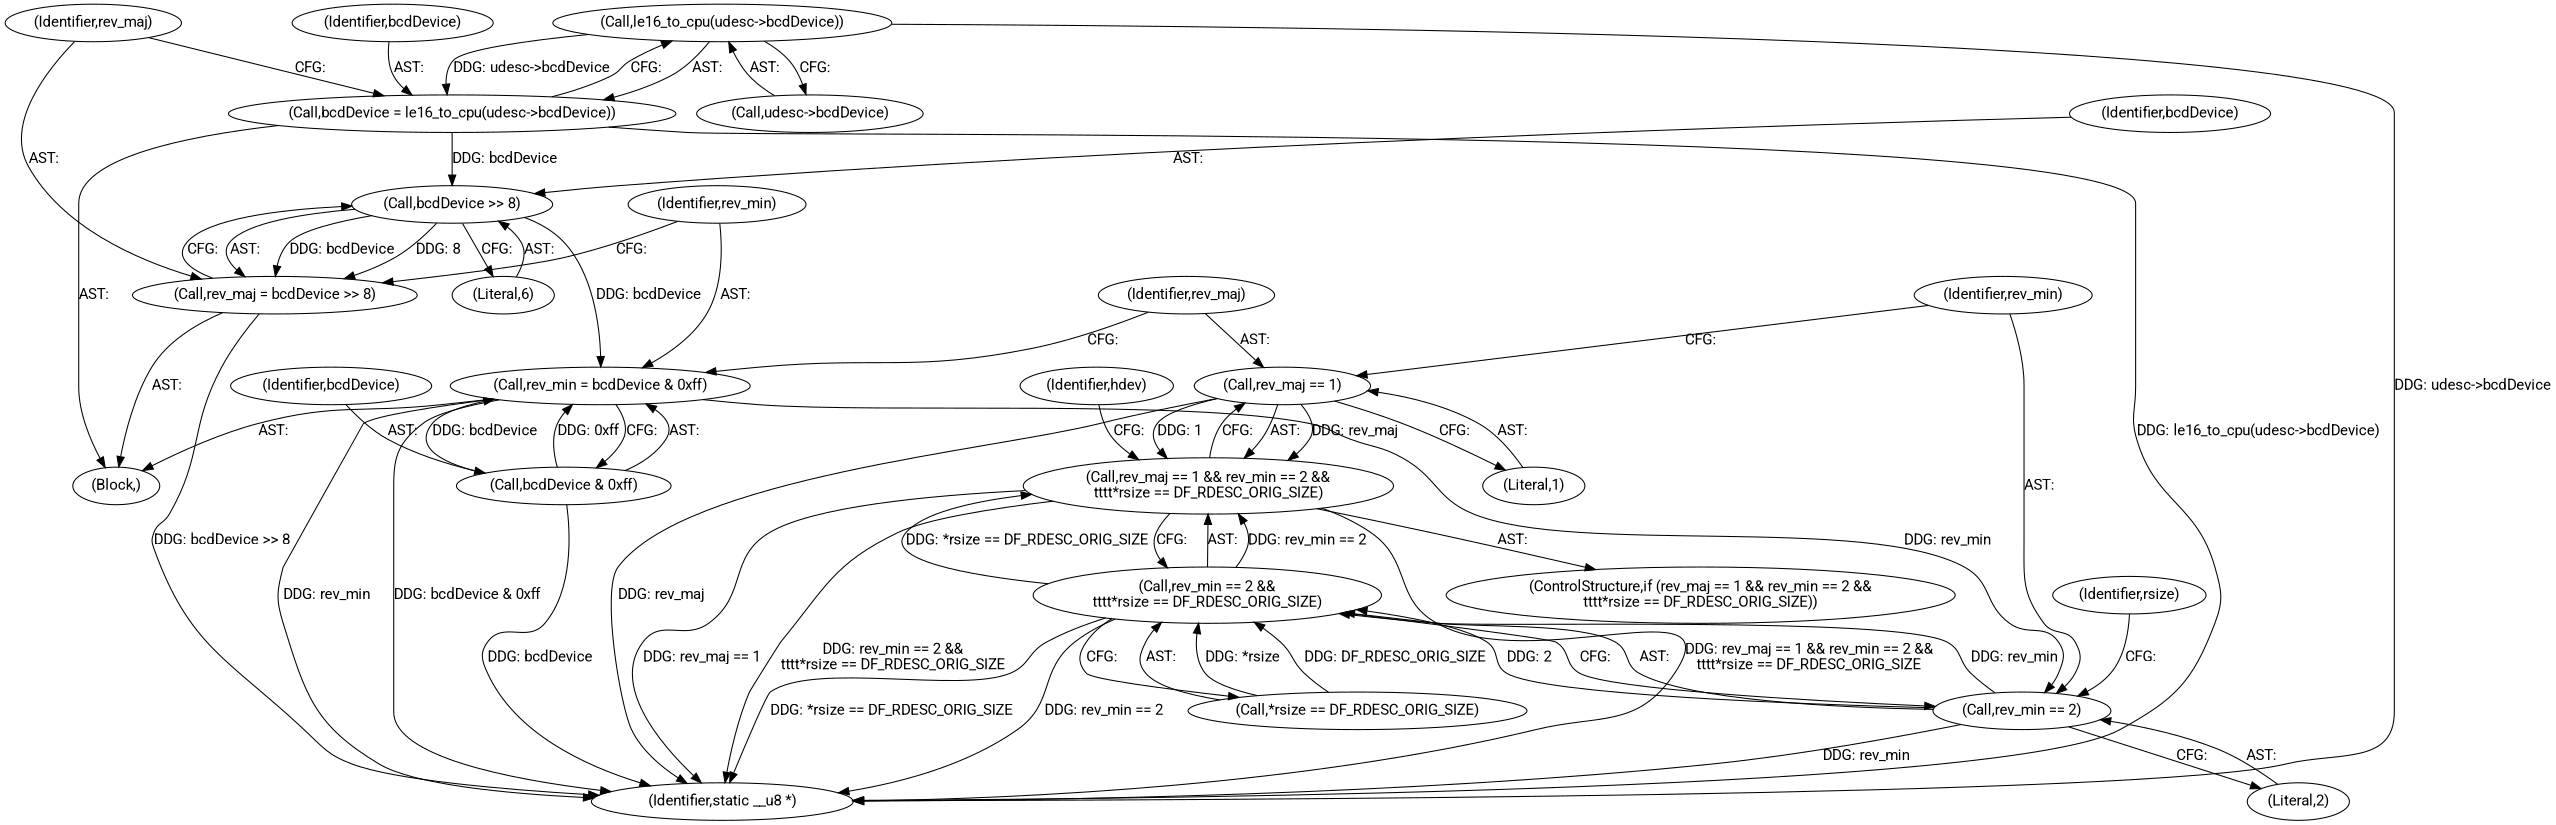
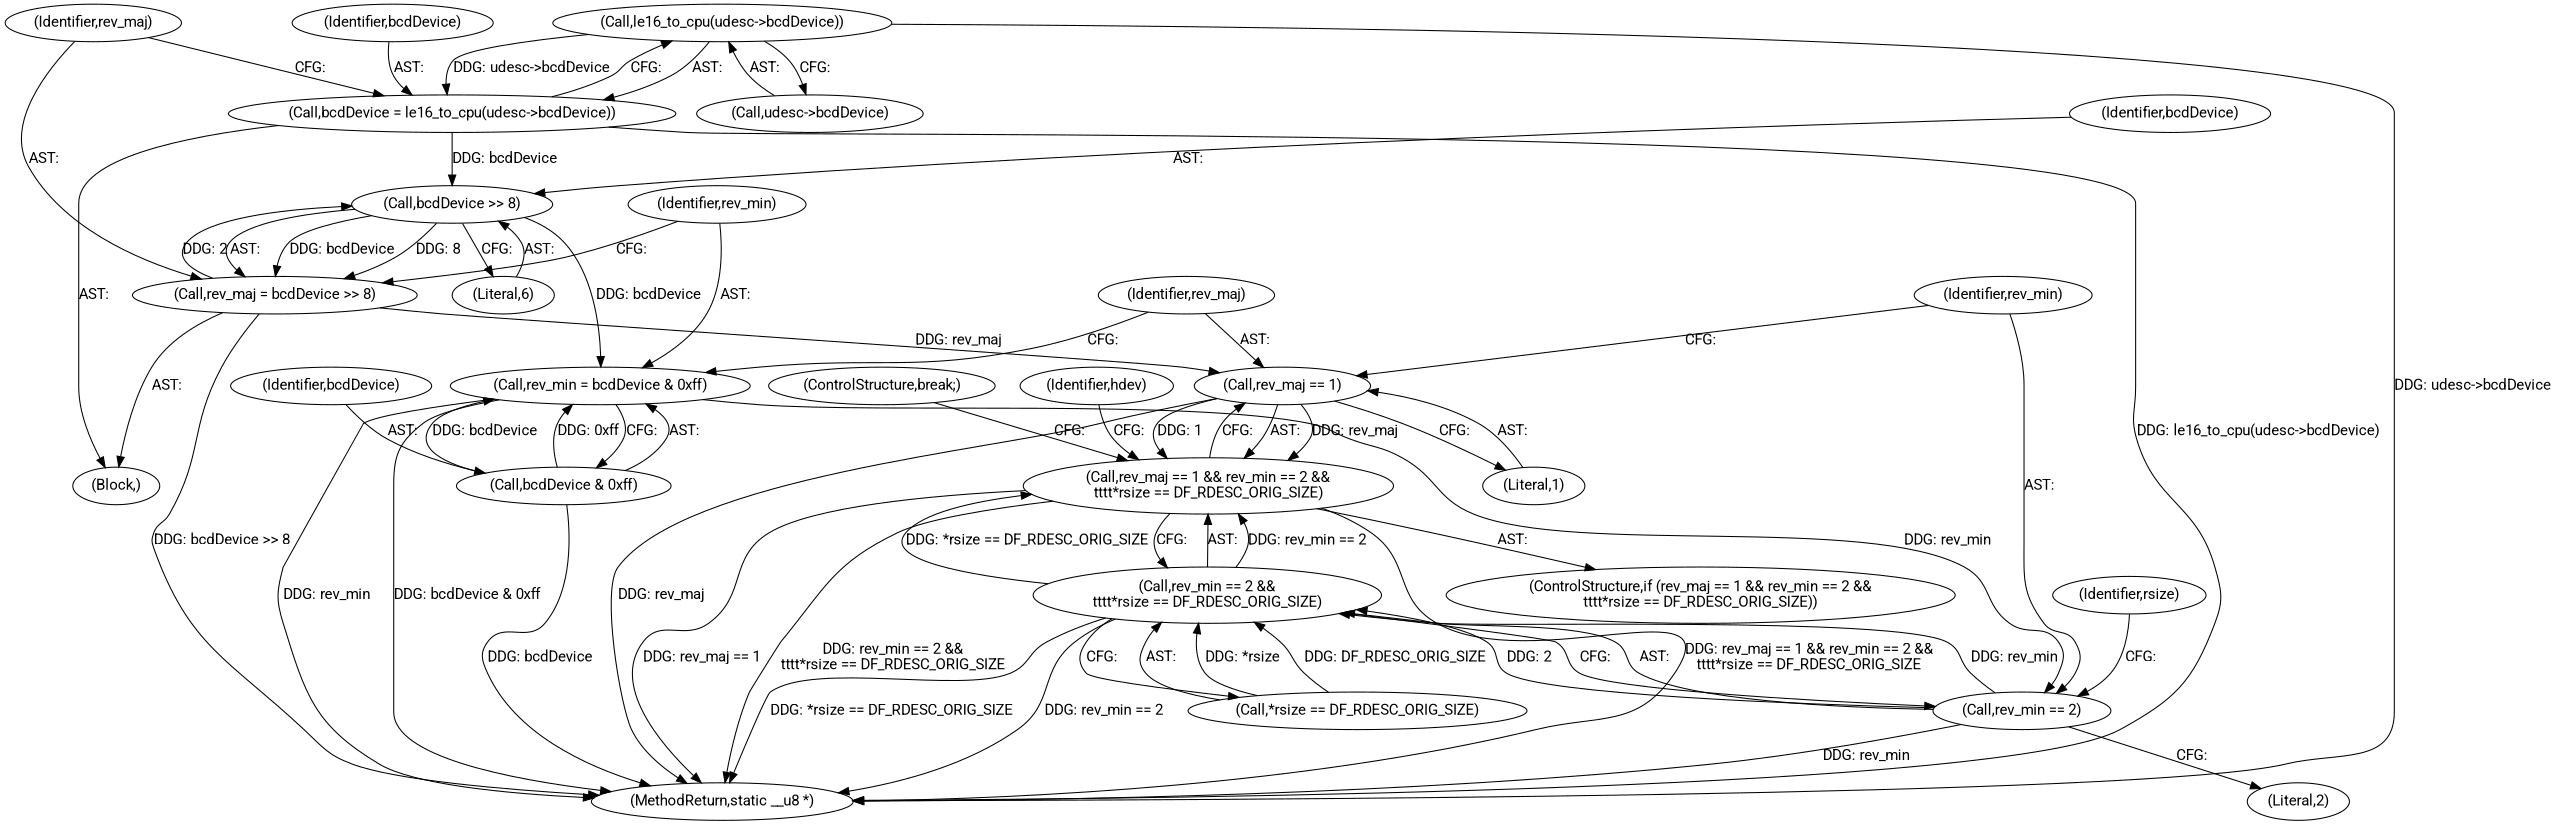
edge "(Call,rev_maj = bcdDevice >> 8)" -> "(Call,bcdDevice >> 8)": label "CFG: " -> "DDG: 2"
edge "(Call,rev_maj = bcdDevice >> 8)" -> "(Call,rev_maj == 1)": added, label "DDG: rev_maj"
node "(ControlStructure,break;)": added
edge "(Call,rev_min = bcdDevice & 0xff)" -> "(Block,)": removed, label "AST:"
edge "(Literal,2)" -> "(Call,rev_min == 2)": removed, label "AST:"
node "(Identifier,static __u8 *)": label "(Identifier,static __u8 *)" -> "(MethodReturn,static __u8 *)"
